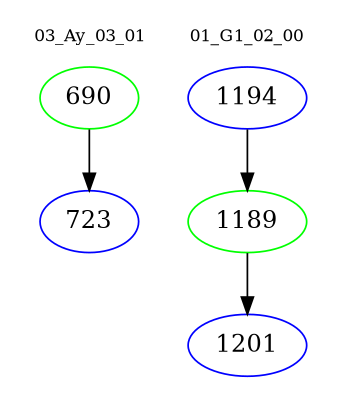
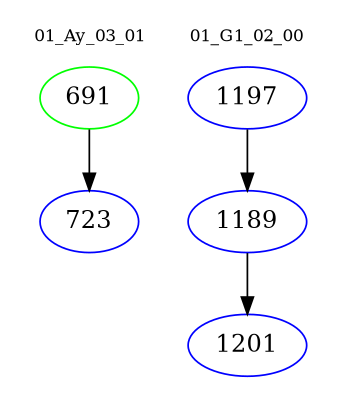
cluster "03_Ay_03_01": label "03_Ay_03_01" -> "01_Ay_03_01"
node "690": label "690" -> "691"
node "1194": label "1194" -> "1197"
node "1189": color green -> blue
